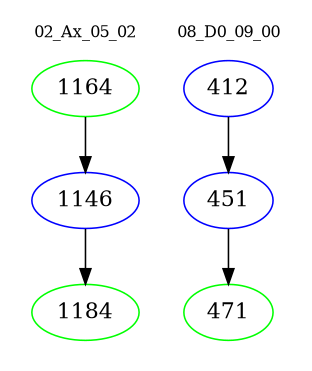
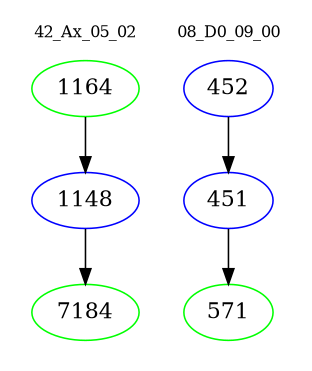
cluster "02_Ax_05_02": label "02_Ax_05_02" -> "42_Ax_05_02"
node "412": label "412" -> "452"
node "1146": label "1146" -> "1148"
node "1184": label "1184" -> "7184"
node "471": label "471" -> "571"
